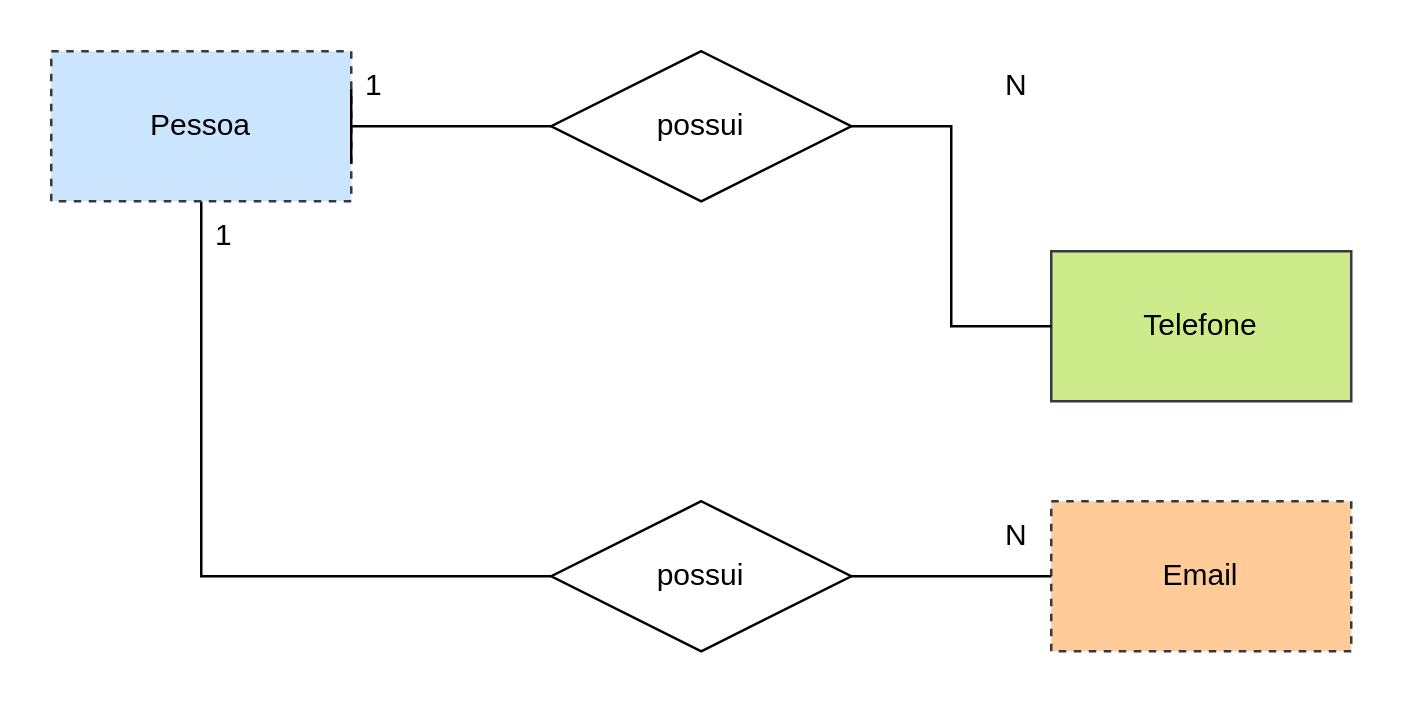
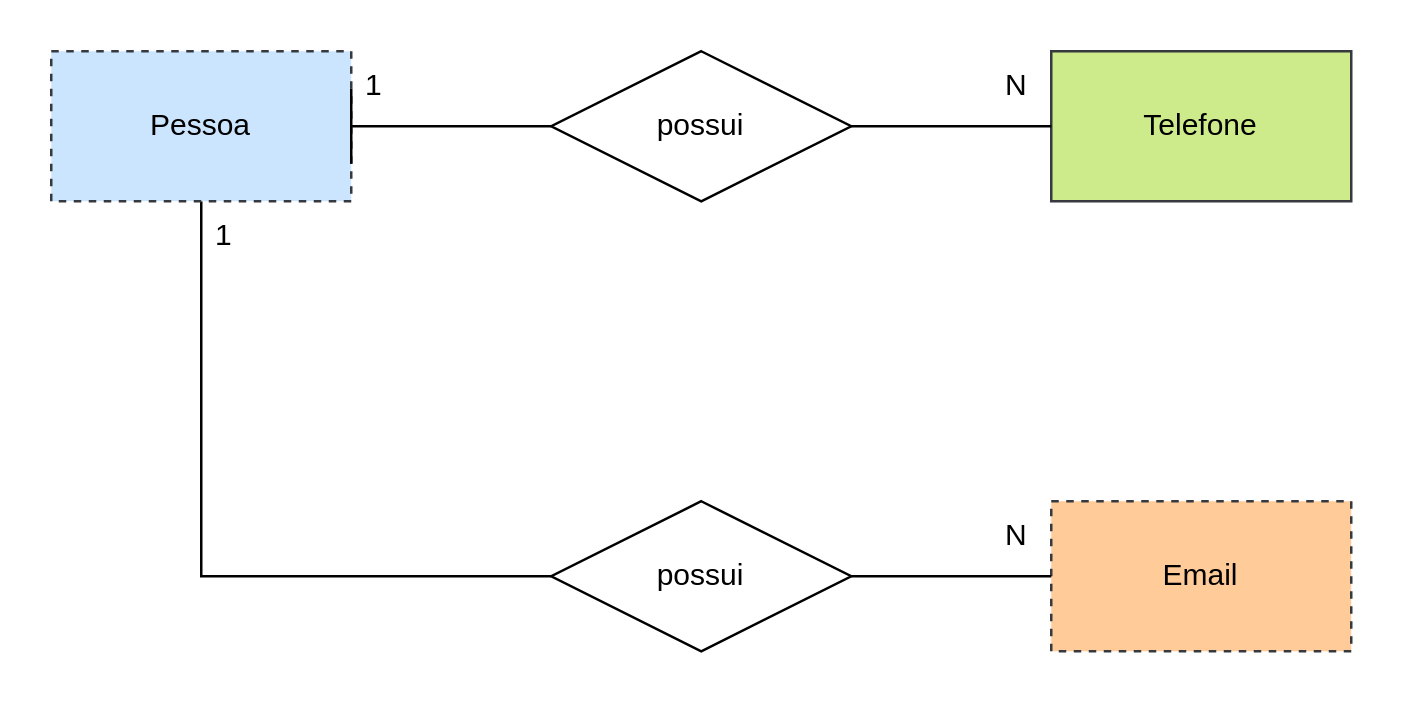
node "Telefone": moved (1201, 326) -> (1201, 126)
